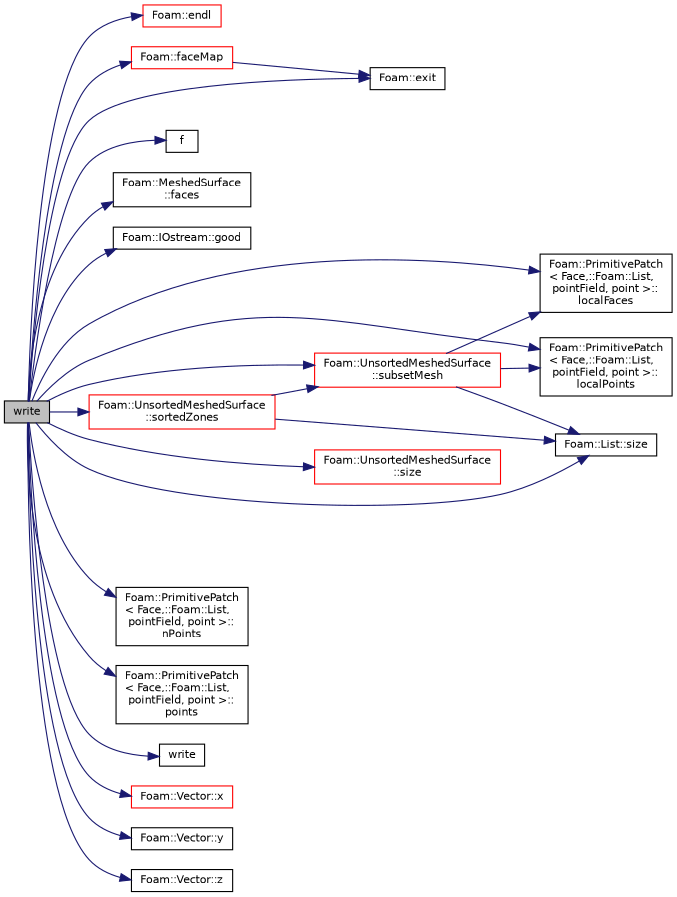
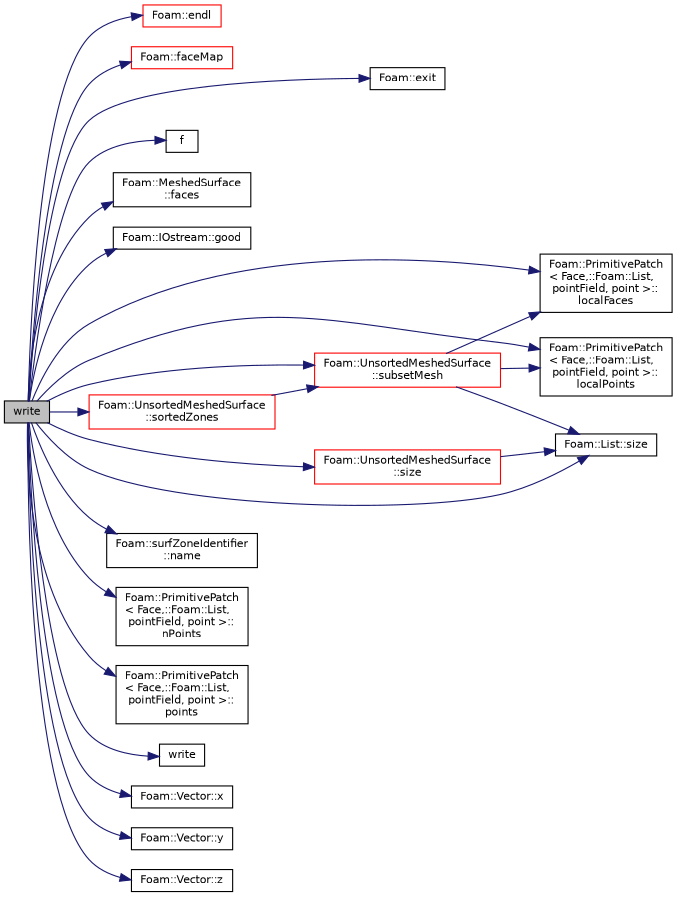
edge "Foam::faceMap" -> "Foam::exit": removed
edge "Foam::UnsortedMeshedSurface ::sortedZones" -> "Foam::List::size": now "Foam::UnsortedMeshedSurface ::size" -> "Foam::List::size"
node "Foam::surfZoneIdentifier ::name": added
node "Foam::Vector::x": color red -> black
